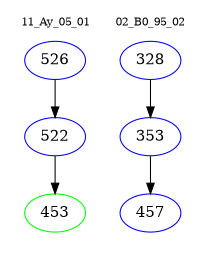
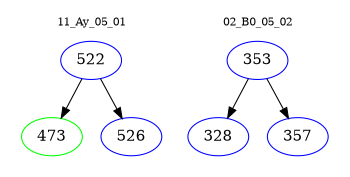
cluster "02_B0_95_02": label "02_B0_95_02" -> "02_B0_05_02"
edge "526" -> "522": reversed
edge "328" -> "353": reversed
node "453": label "453" -> "473"
node "457": label "457" -> "357"
